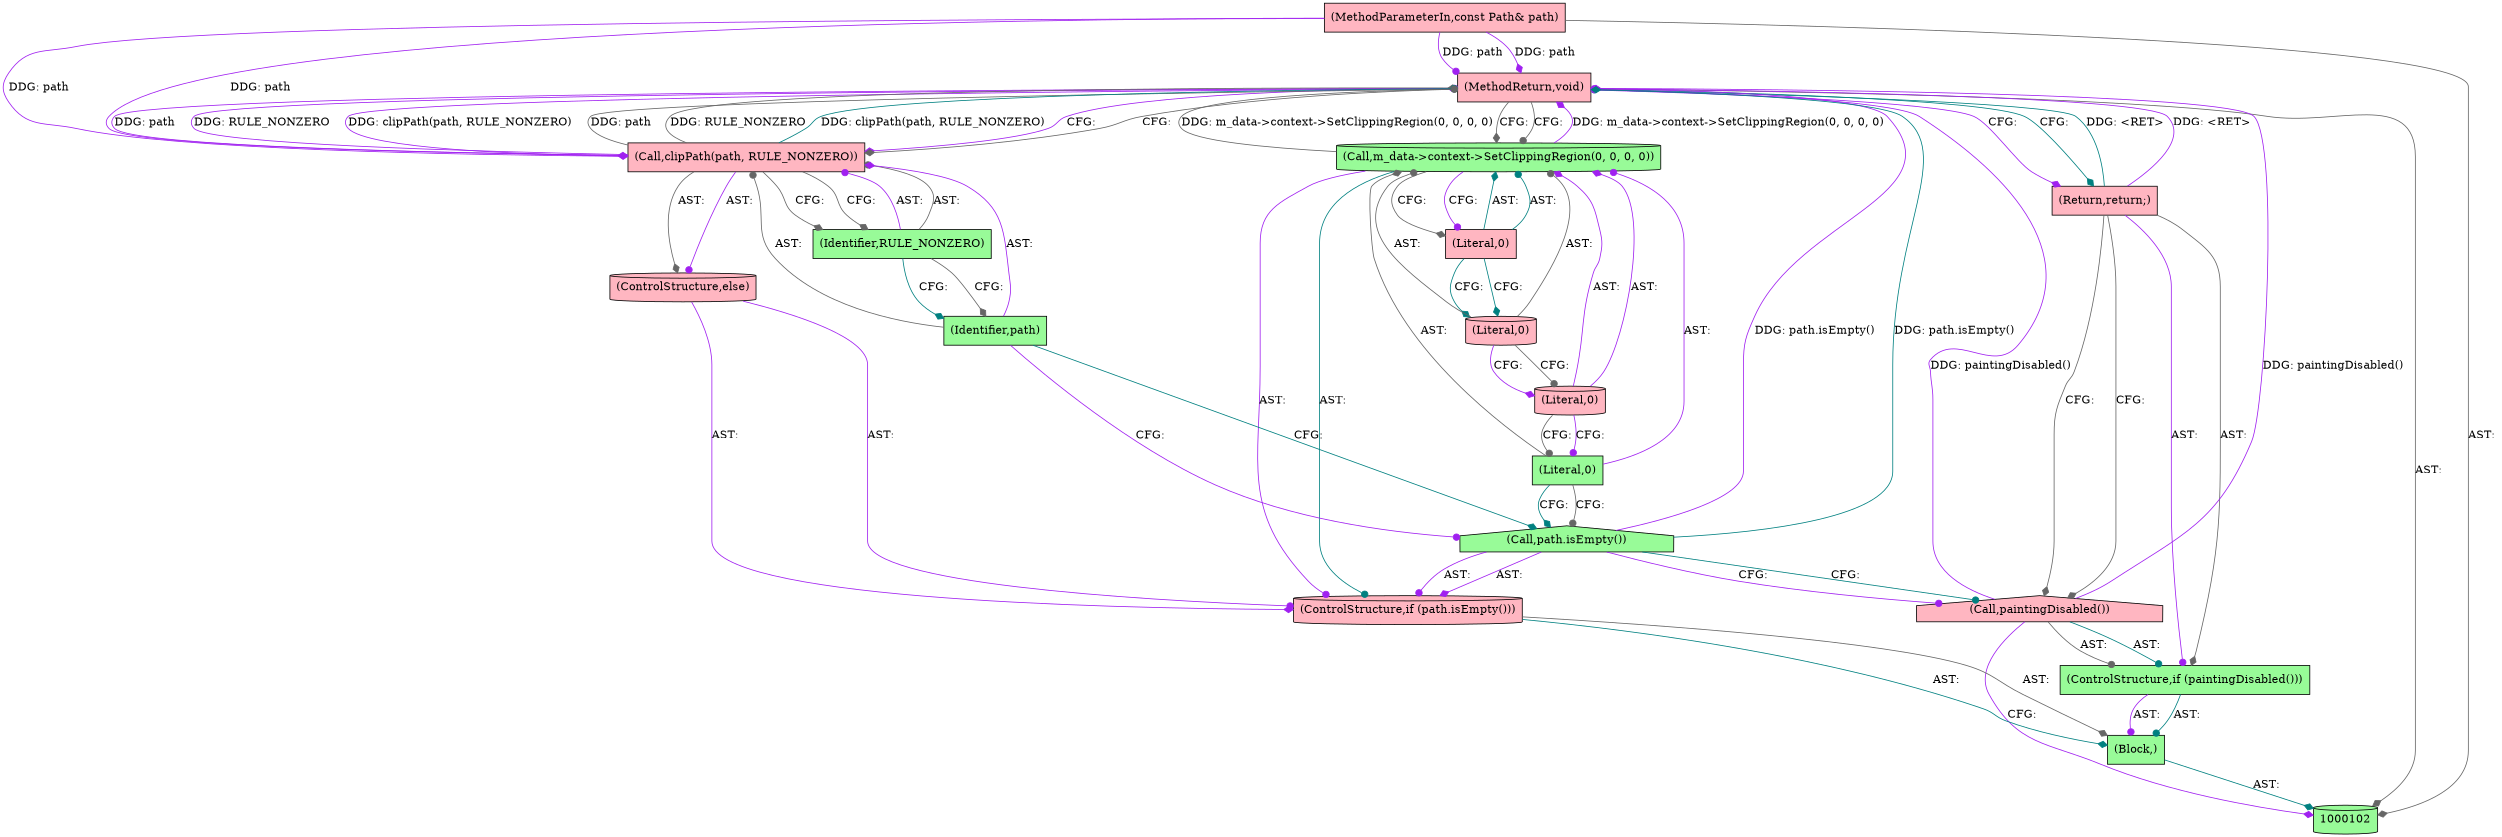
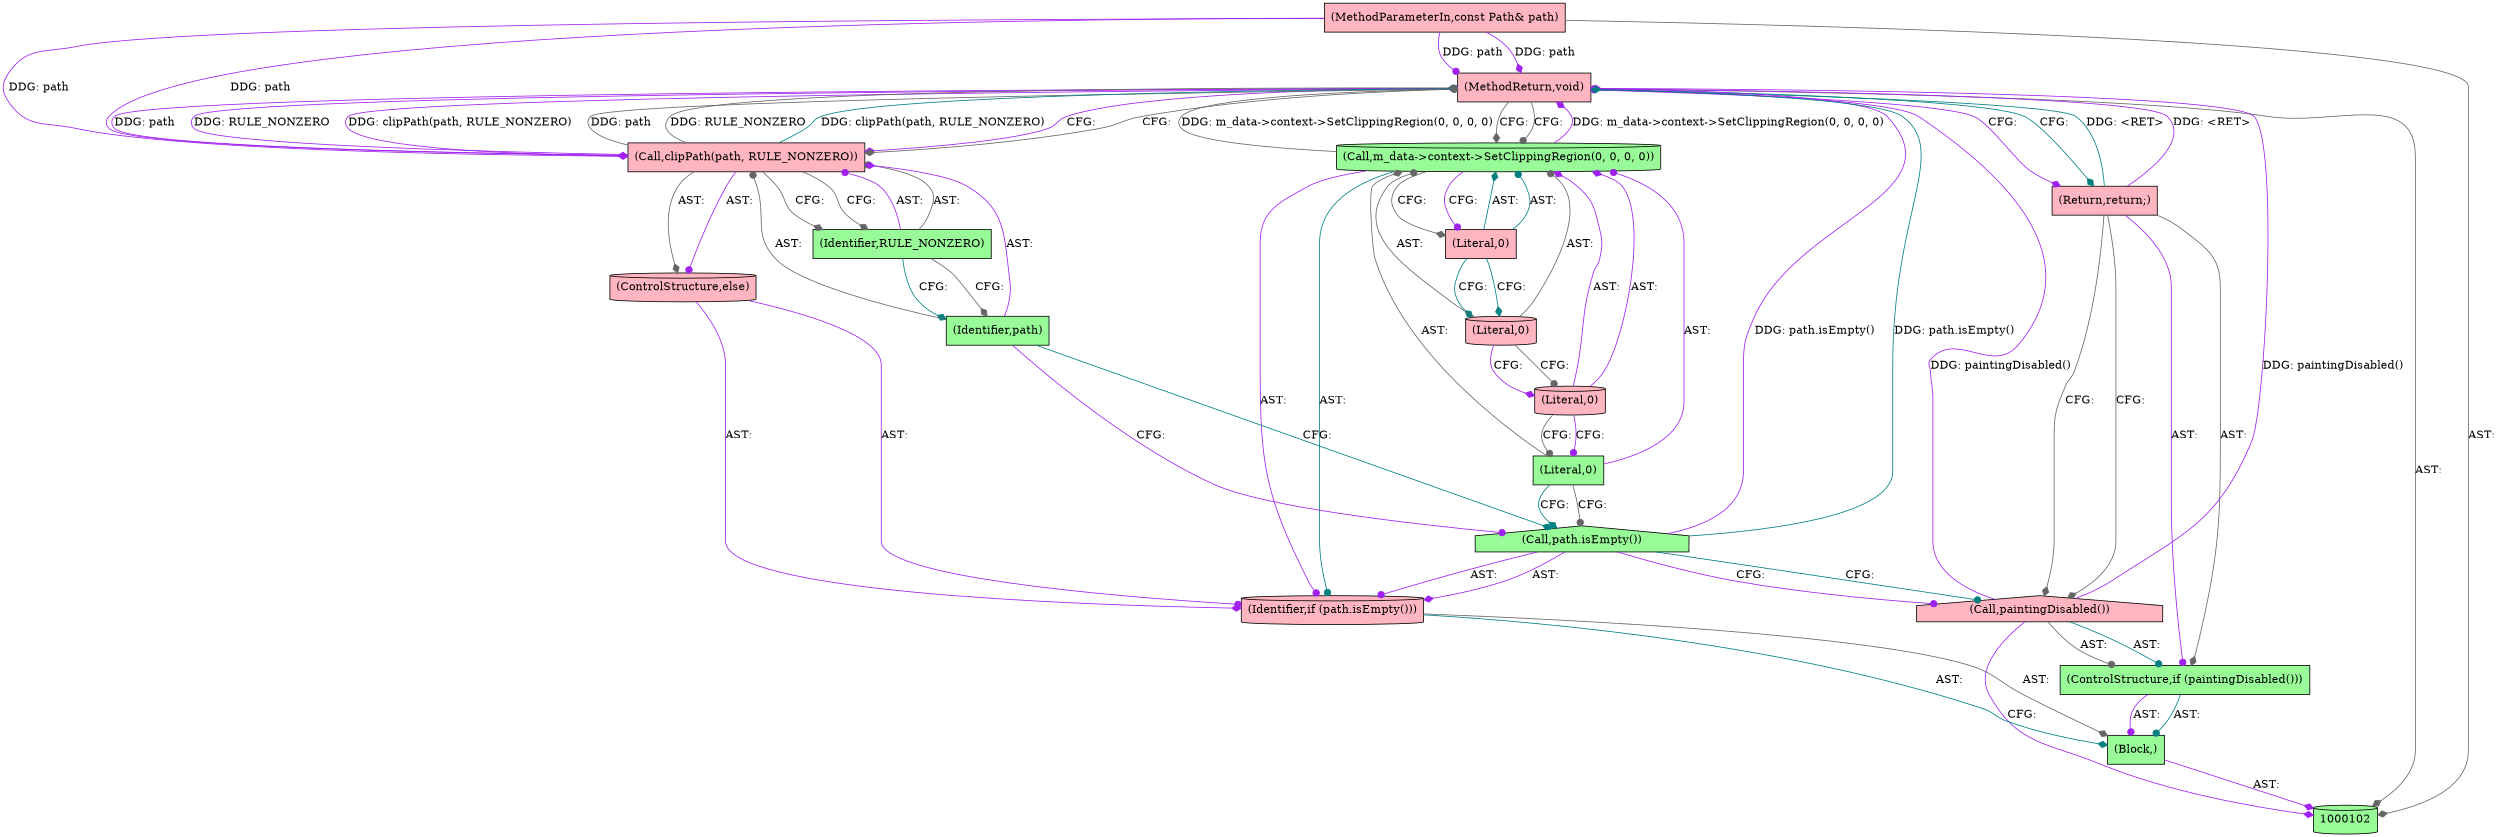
node "(ControlStructure,if (path.isEmpty()))": label "(ControlStructure,if (path.isEmpty()))" -> "(Identifier,if (path.isEmpty()))"
edge "(Block,)" -> "1000102": color teal -> purple
